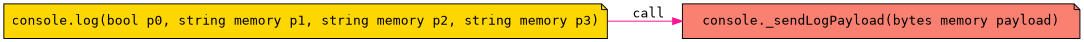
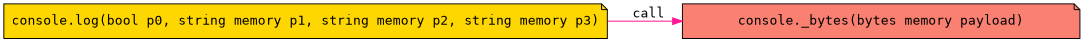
node "console._sendLogPayload(bytes memory payload)": label "console._sendLogPayload(bytes memory payload)" -> "console._bytes(bytes memory payload)"
